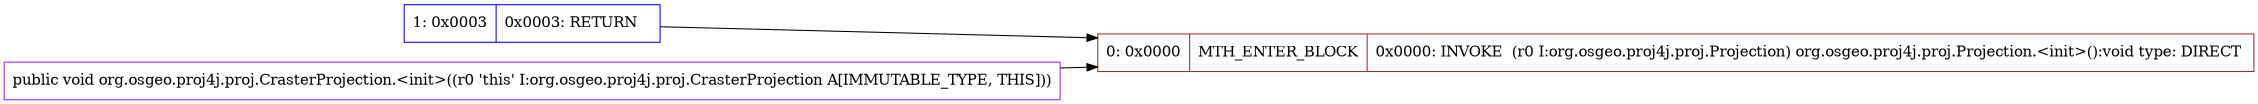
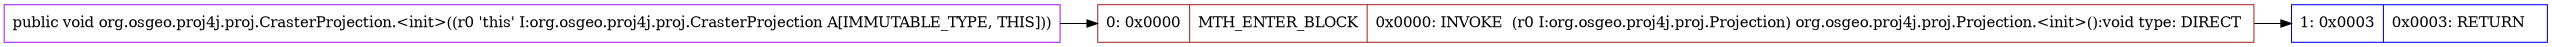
edge "1: 0x0003" -> "0: 0x0000": reversed
